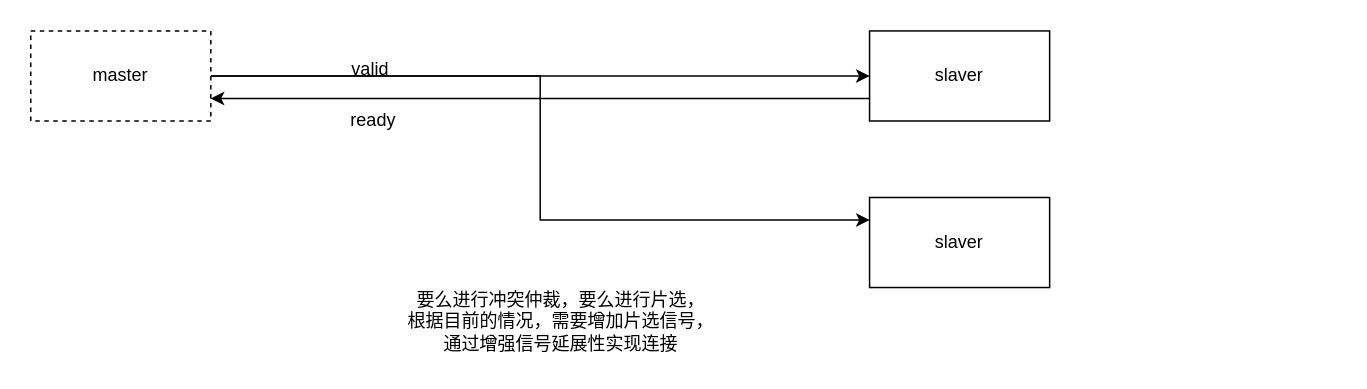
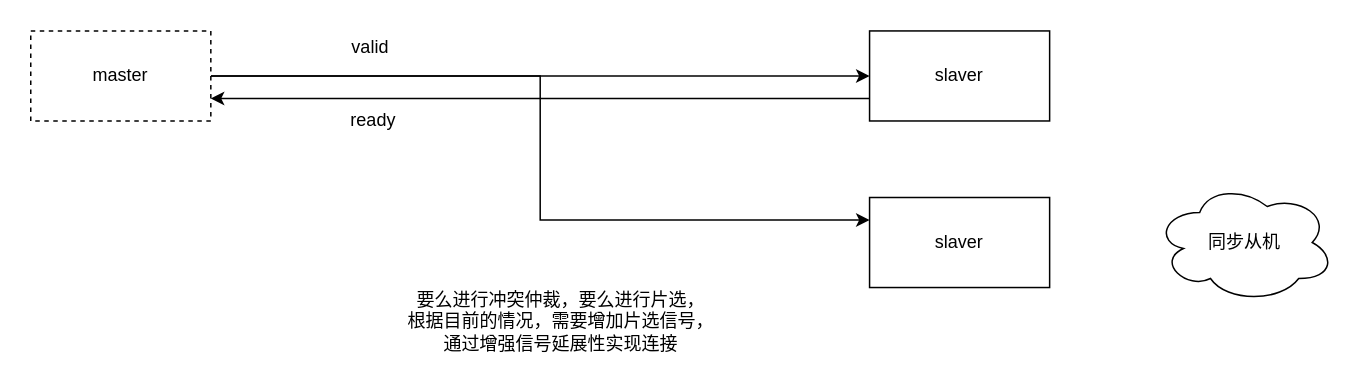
node "valid": moved (369, 70) -> (369, 47)
node "同步从机": added
